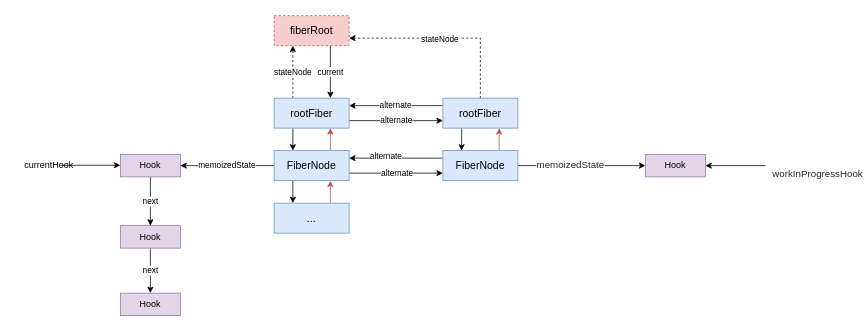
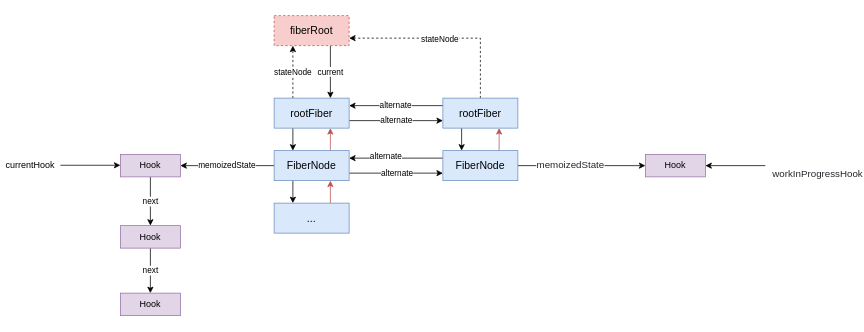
node "currentHook": moved (49, 165) -> (30, 165)
